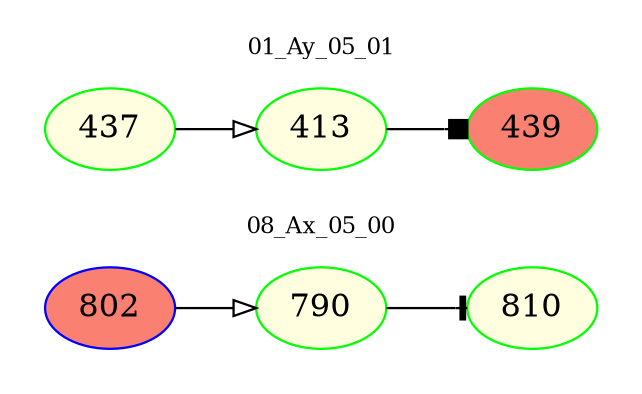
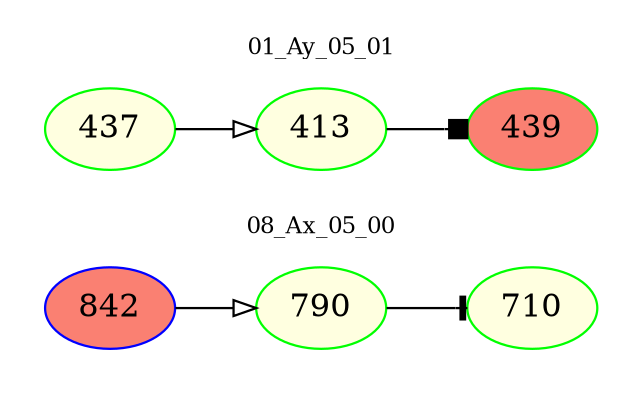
node "802": label "802" -> "842"
node "810": label "810" -> "710"
